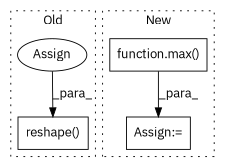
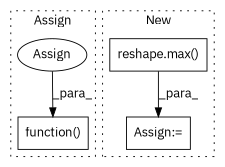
cluster "Old": label "Old" -> "Assign"
node "function.max()": label "function.max()" -> "reshape.max()"
node "reshape()": label "reshape()" -> "function()"
